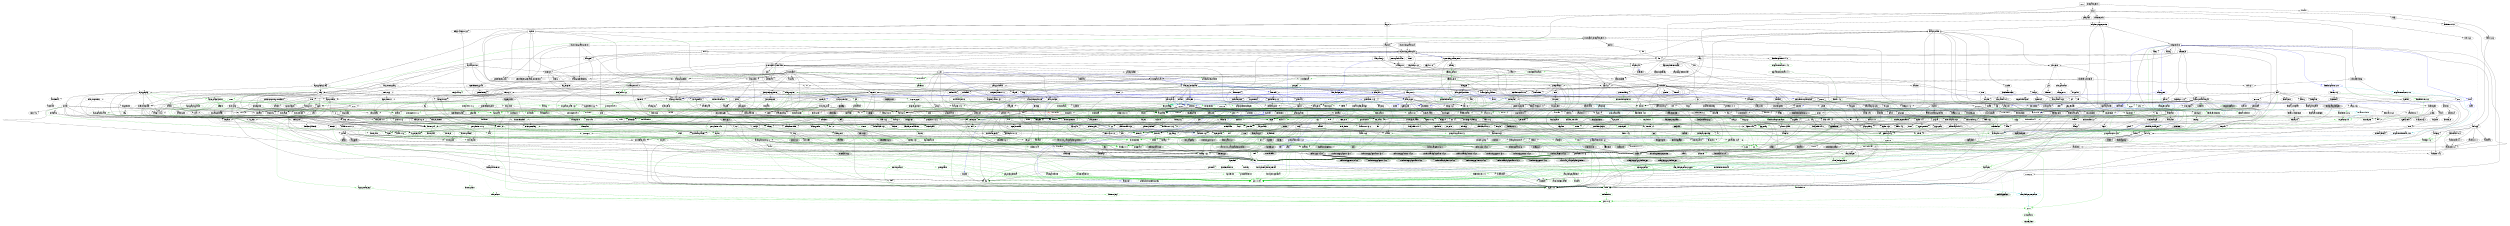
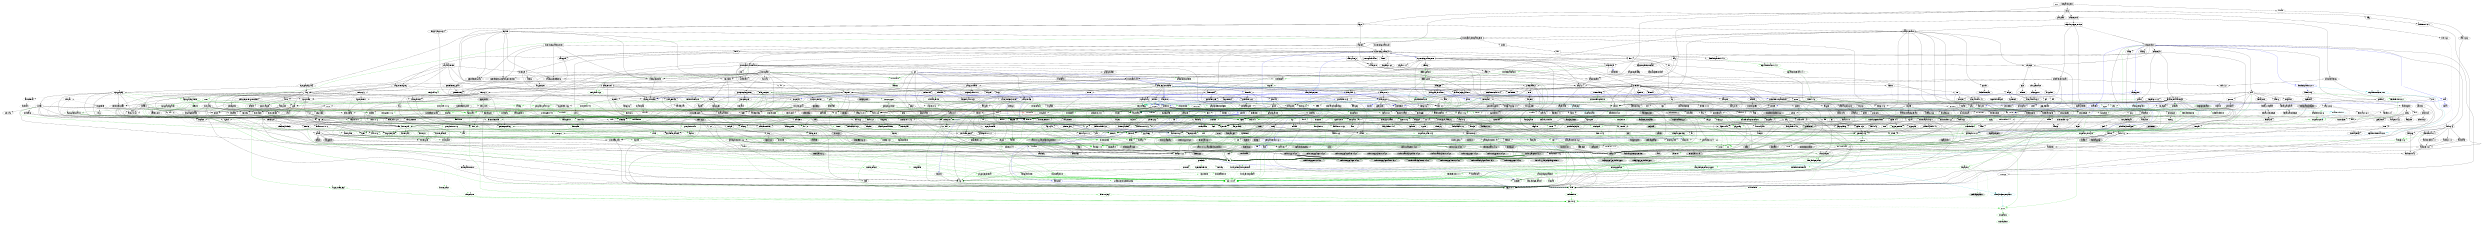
node "tokio-tungstenite": label "tokio-tungstenite" -> "tokio-tar"
